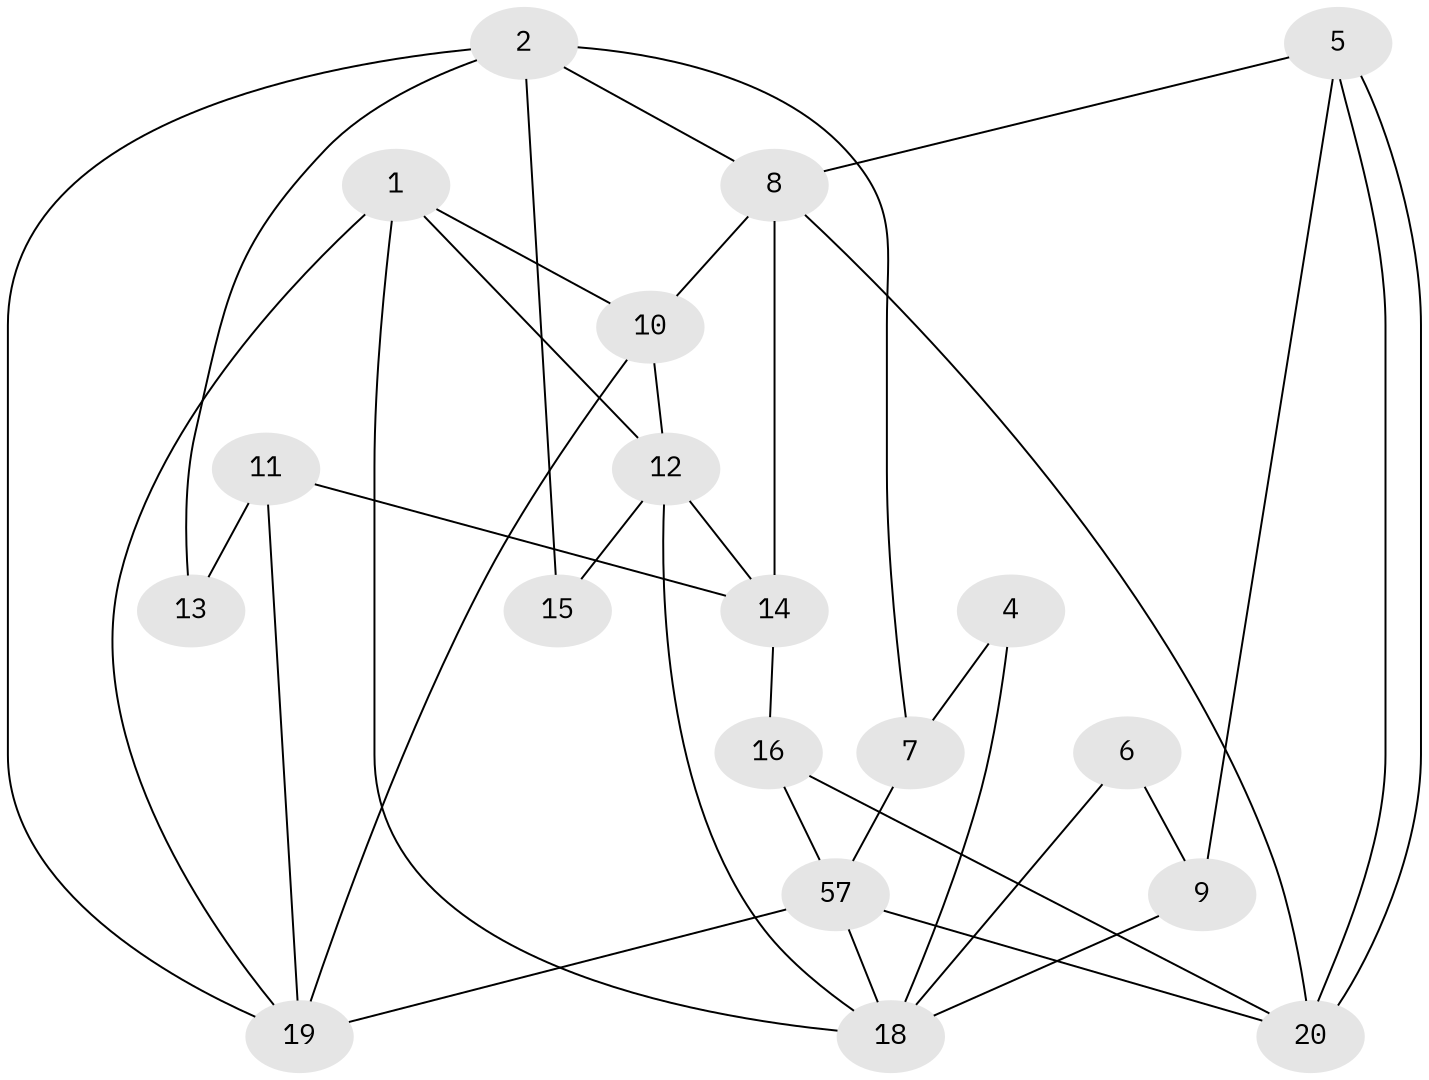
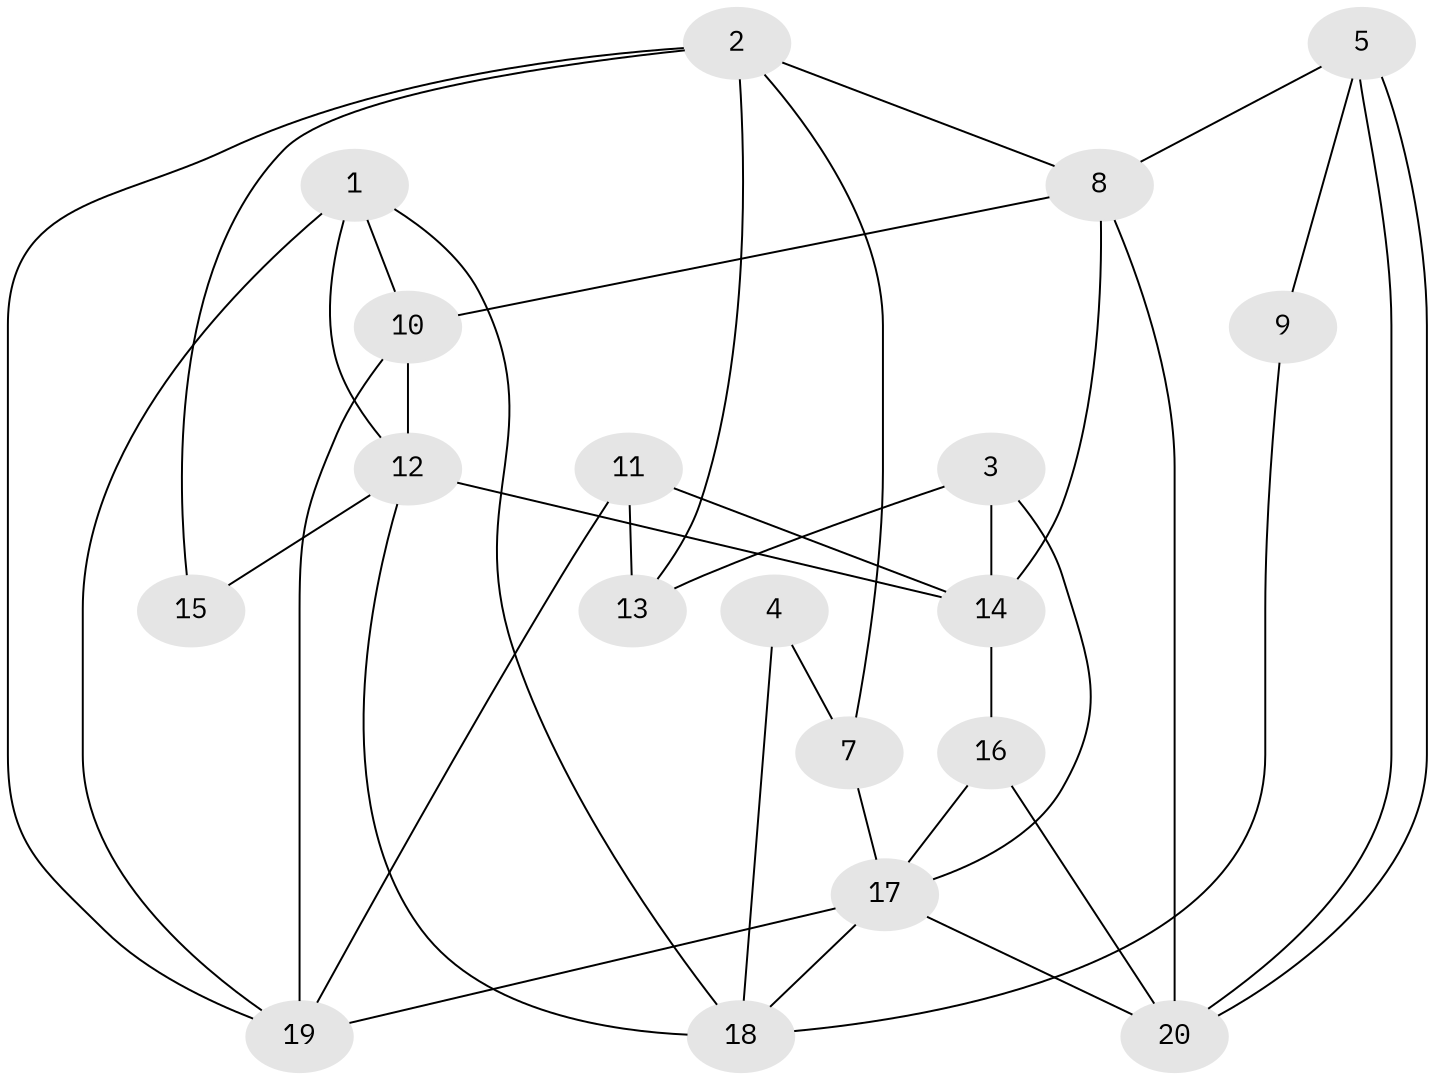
node "3": added
node "6": removed
node "57": label "57" -> "17"
